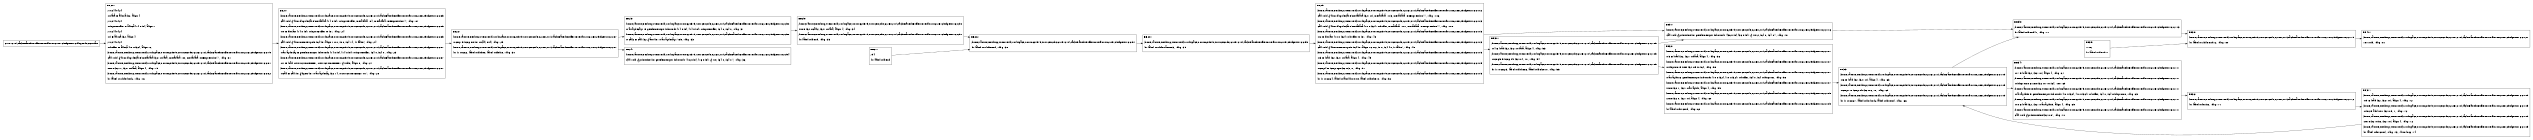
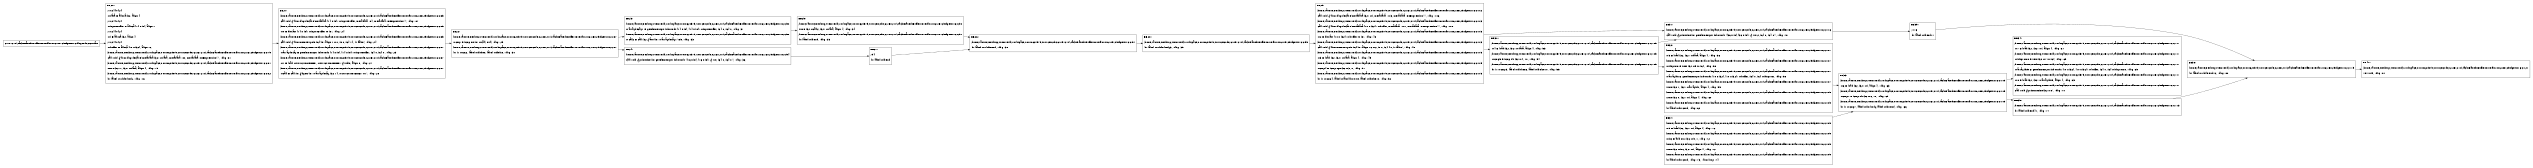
edge "BB31:" -> "BB35:": now "BB31:" -> "BB39:"
node "BB28:": text "br label %while.raoxue3, !dbg !39" -> "br label %while.body3, !dbg !39"
edge "BB24:" -> "BB27:": added
node "BB34:": text "%idxprom8 = sext i32 %7 to i64, !ret !69" -> "%idxprom8 = sext i32 %7 to i64, !dbg !69"
node "BB36:": removed
